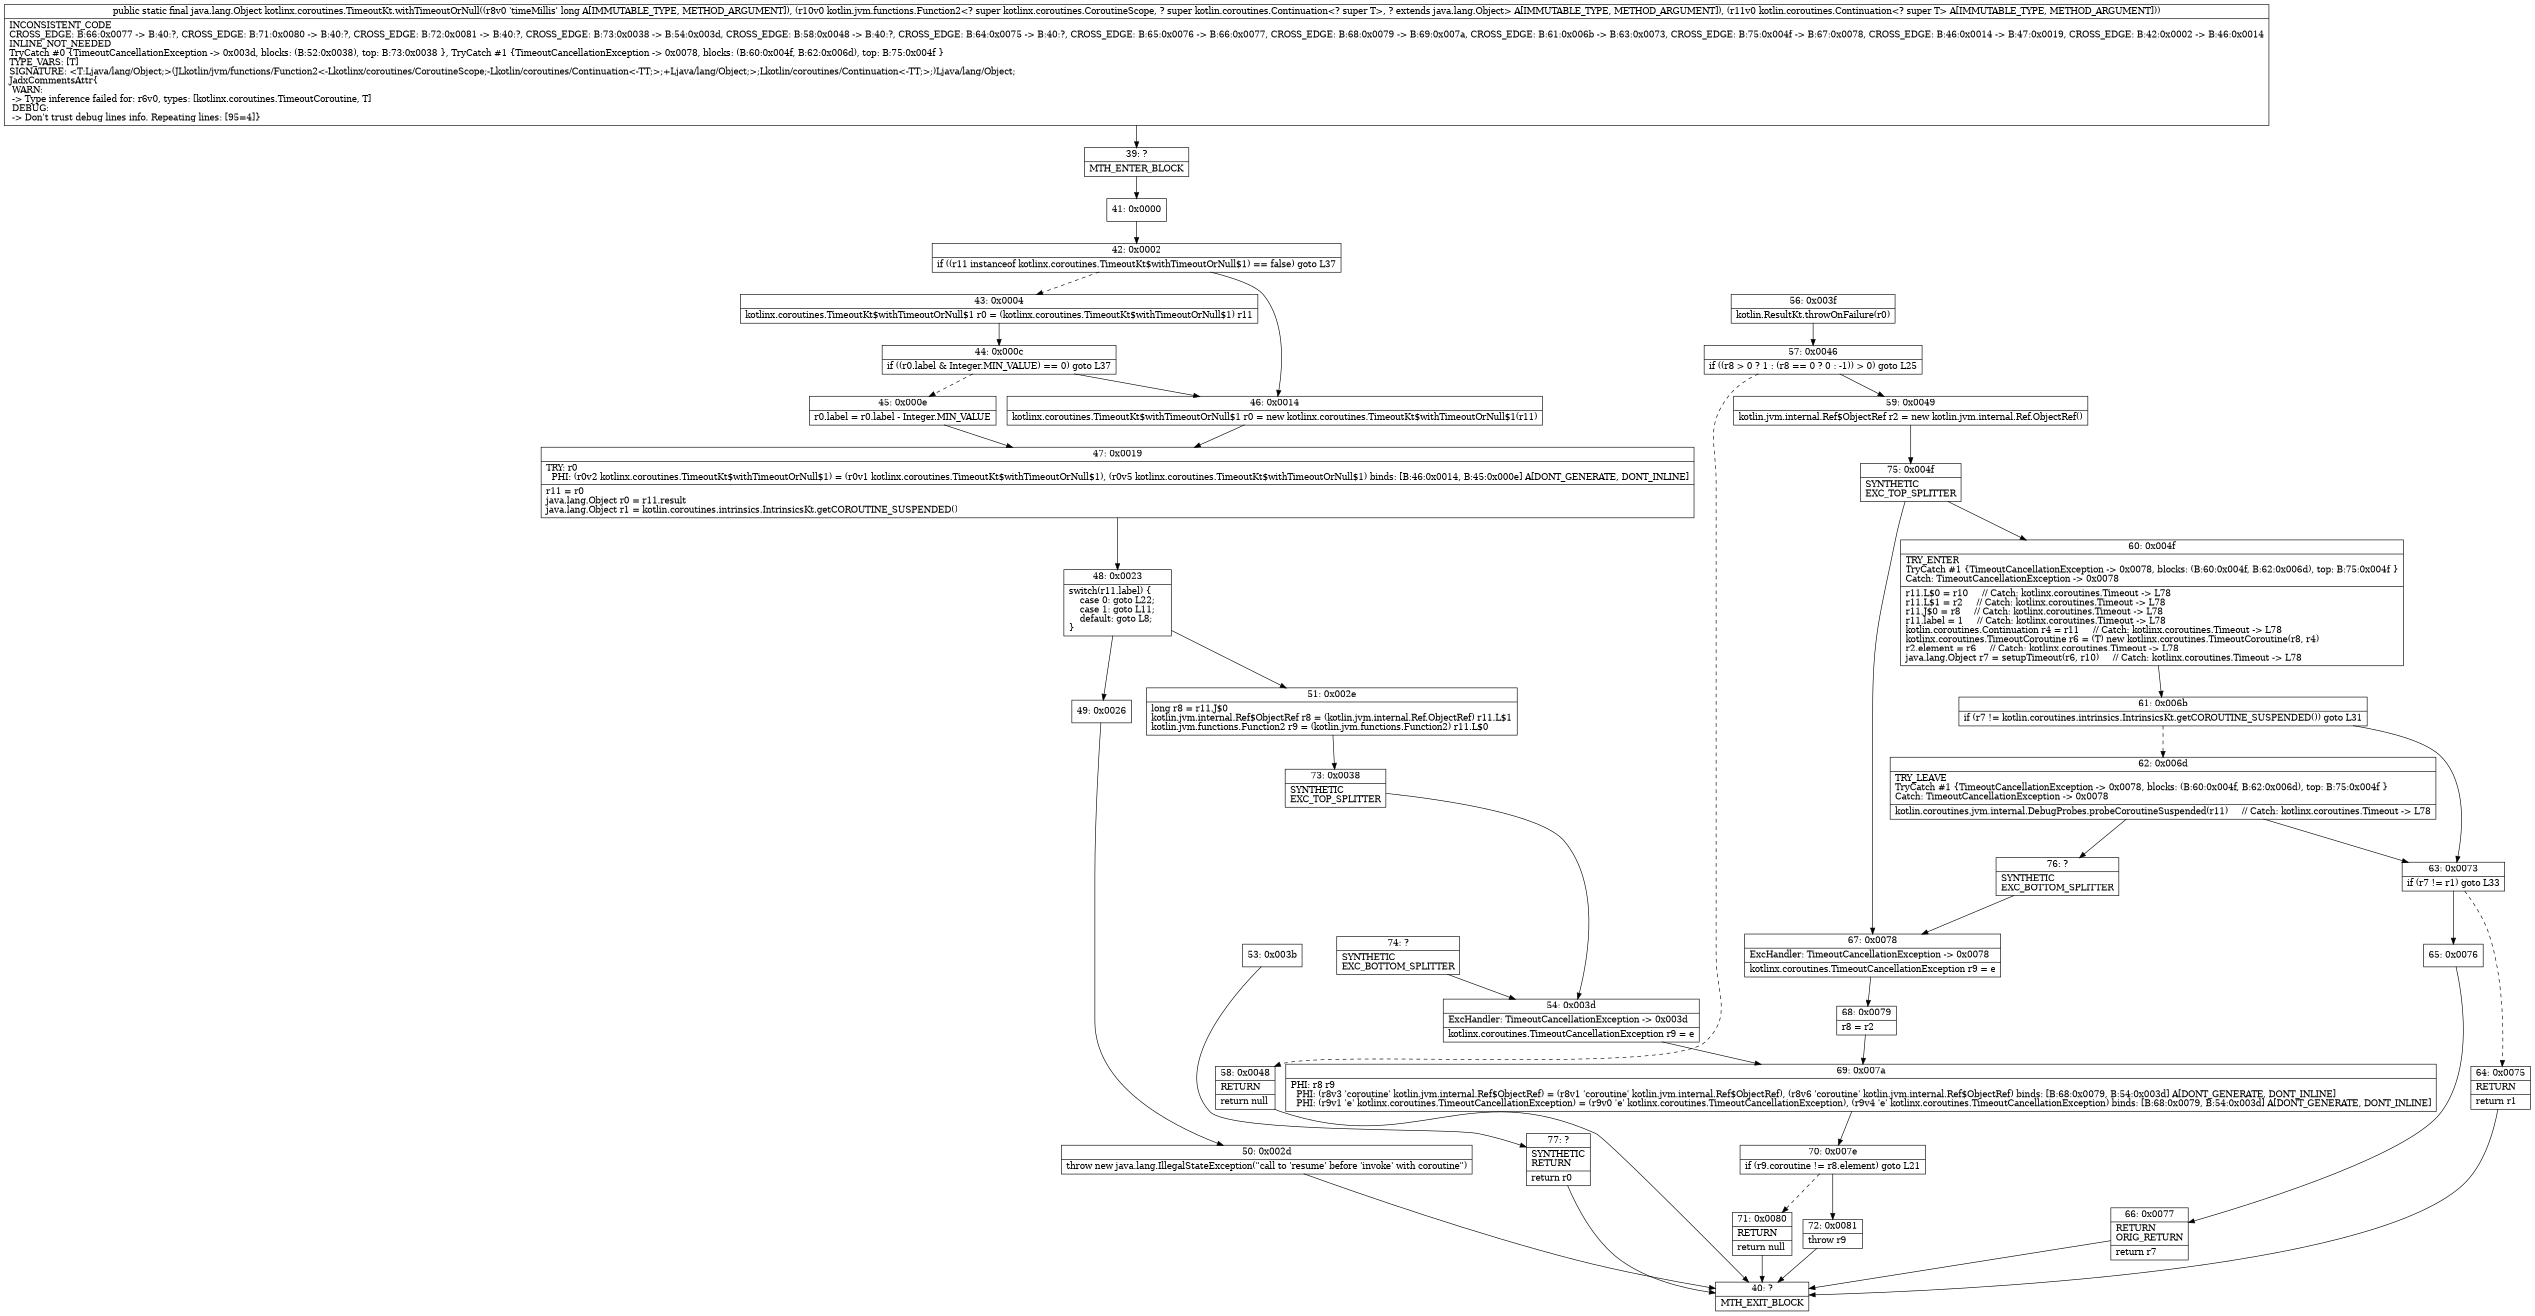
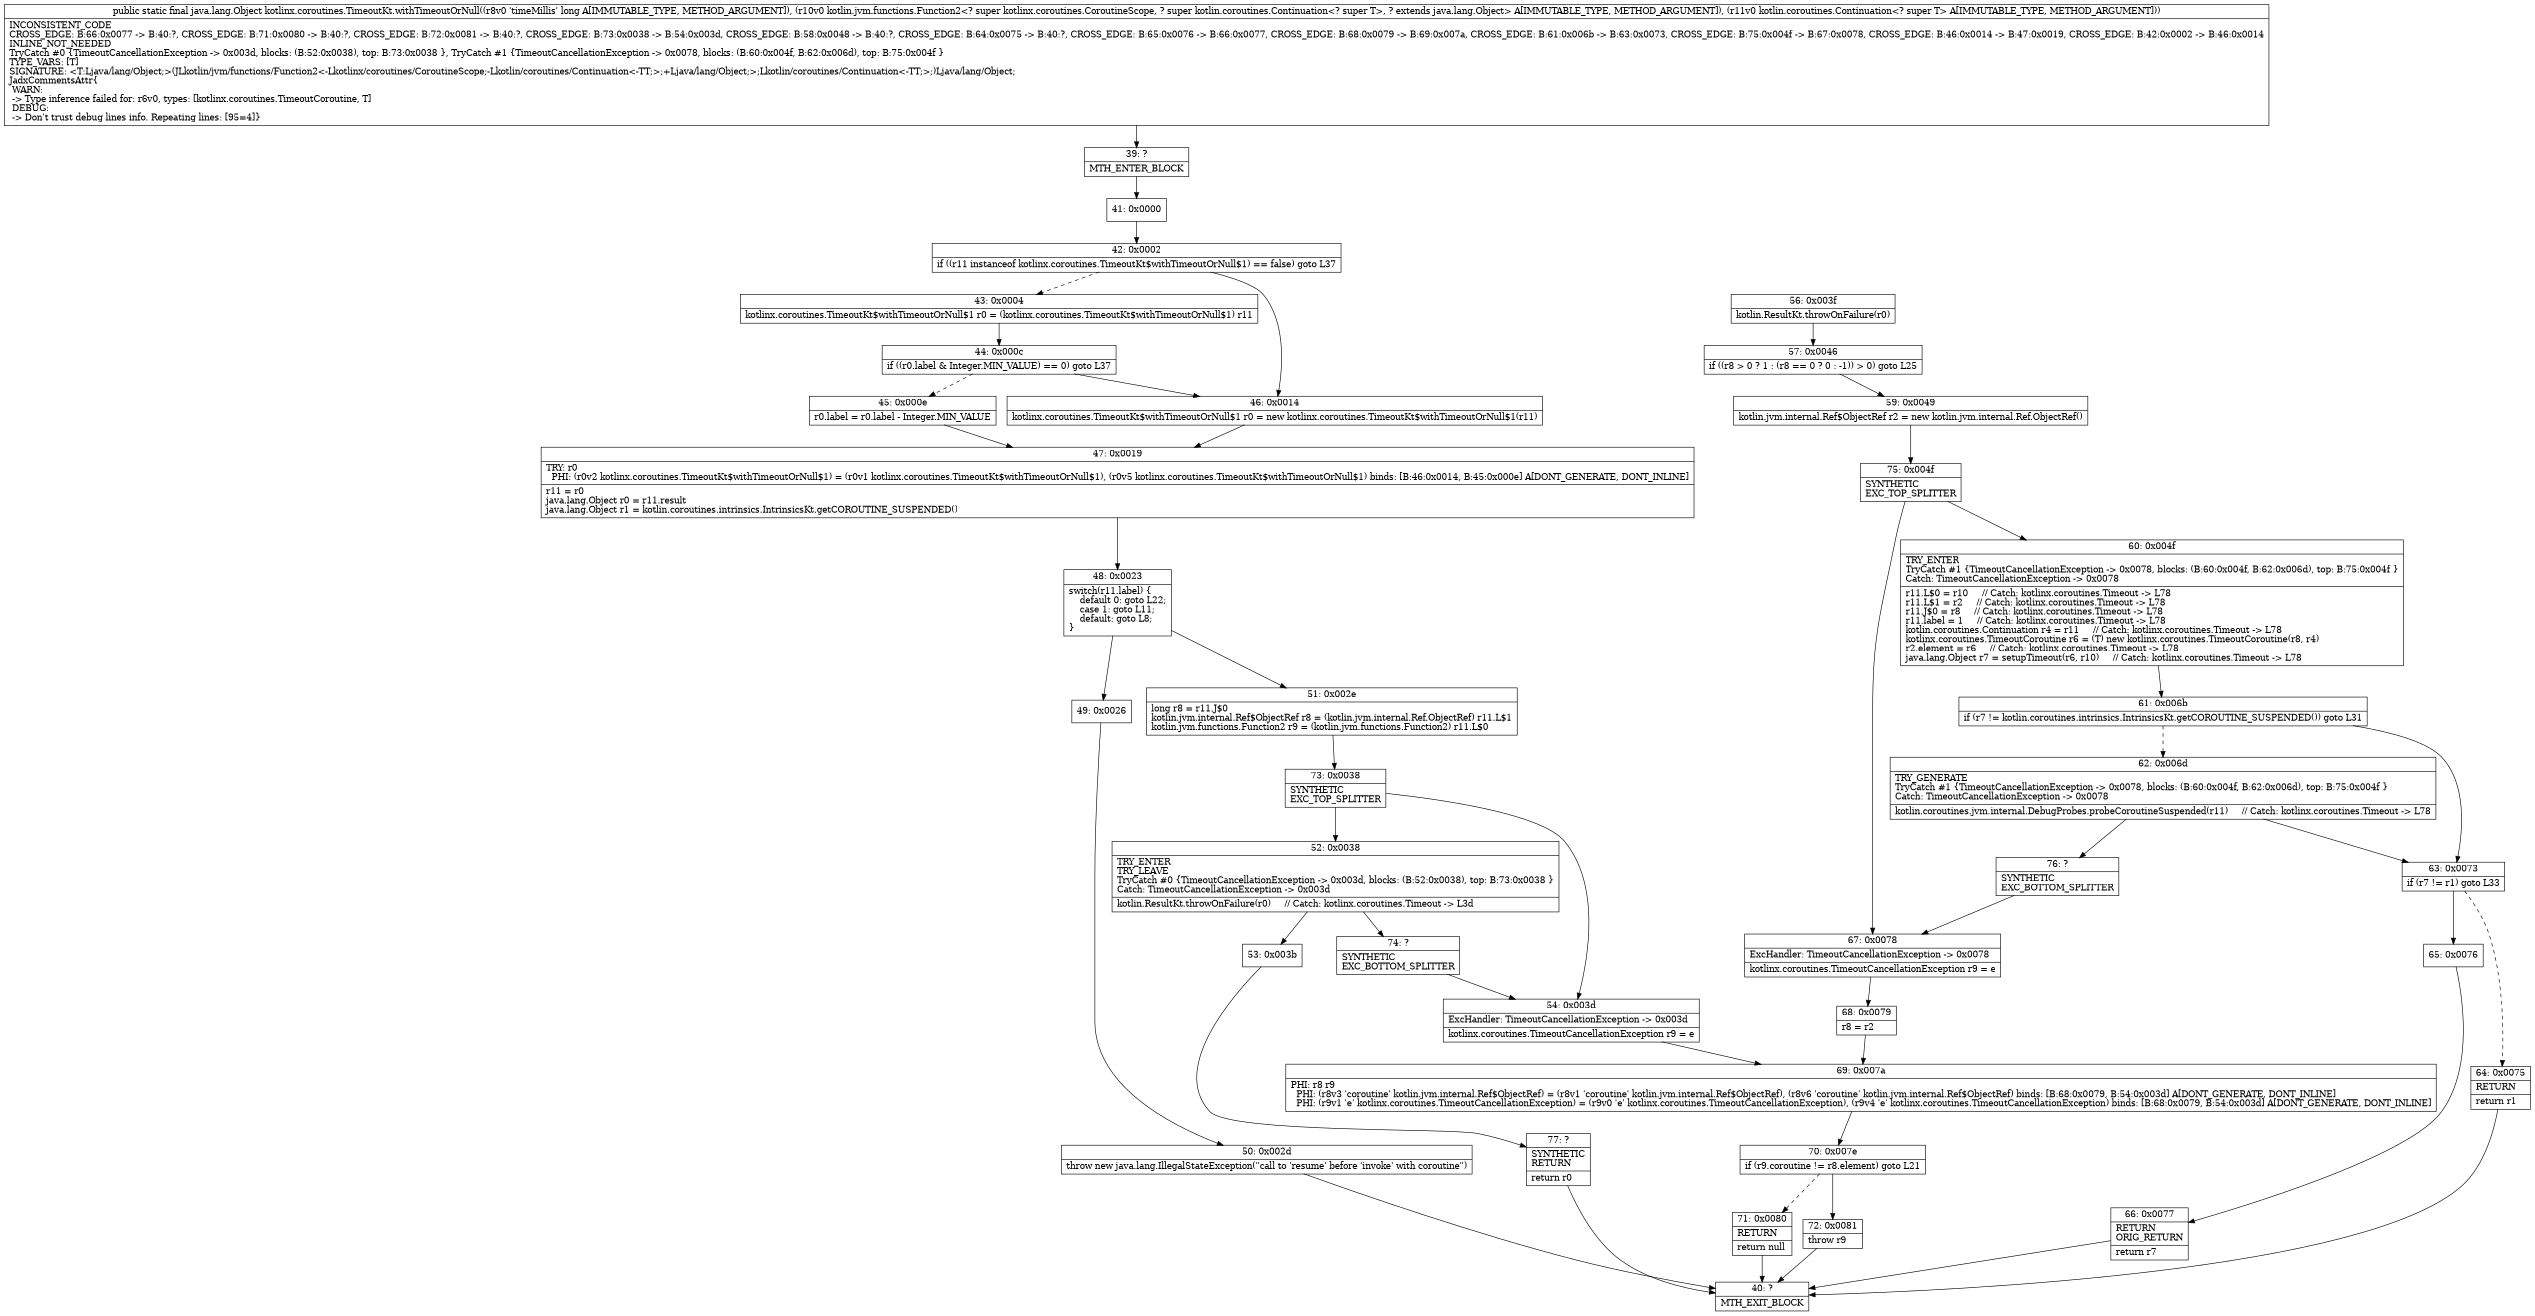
node "48: 0x0023": text "case 0: goto L22;" -> "default 0: goto L22;"
node "62: 0x006d": text "TRY_LEAVE" -> "TRY_GENERATE"
node "52: 0x0038": added
node "58: 0x0048": removed
